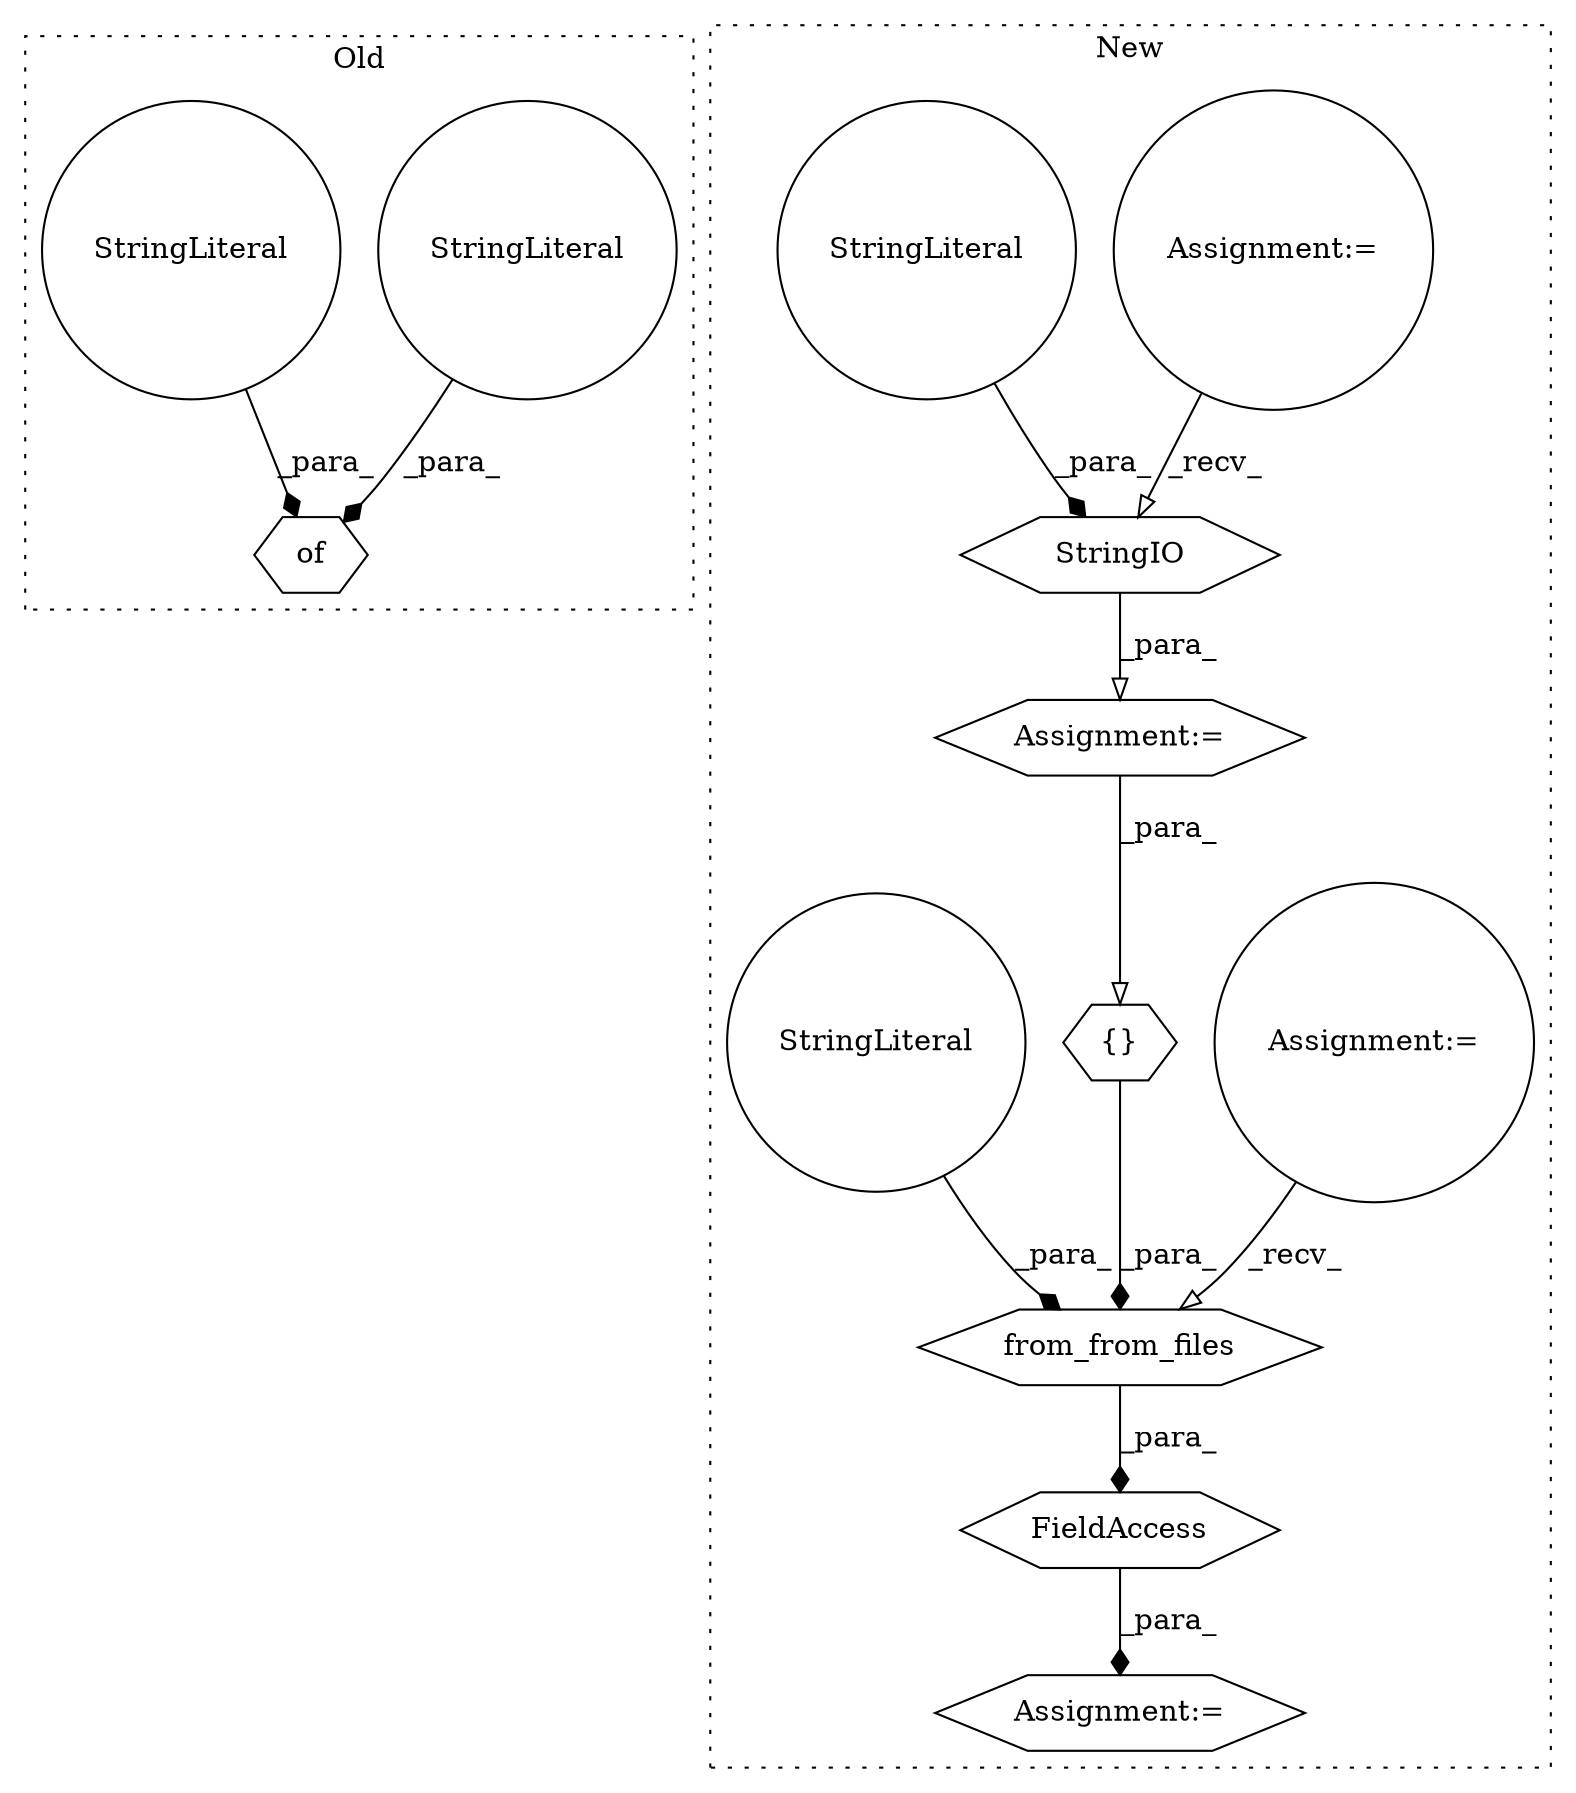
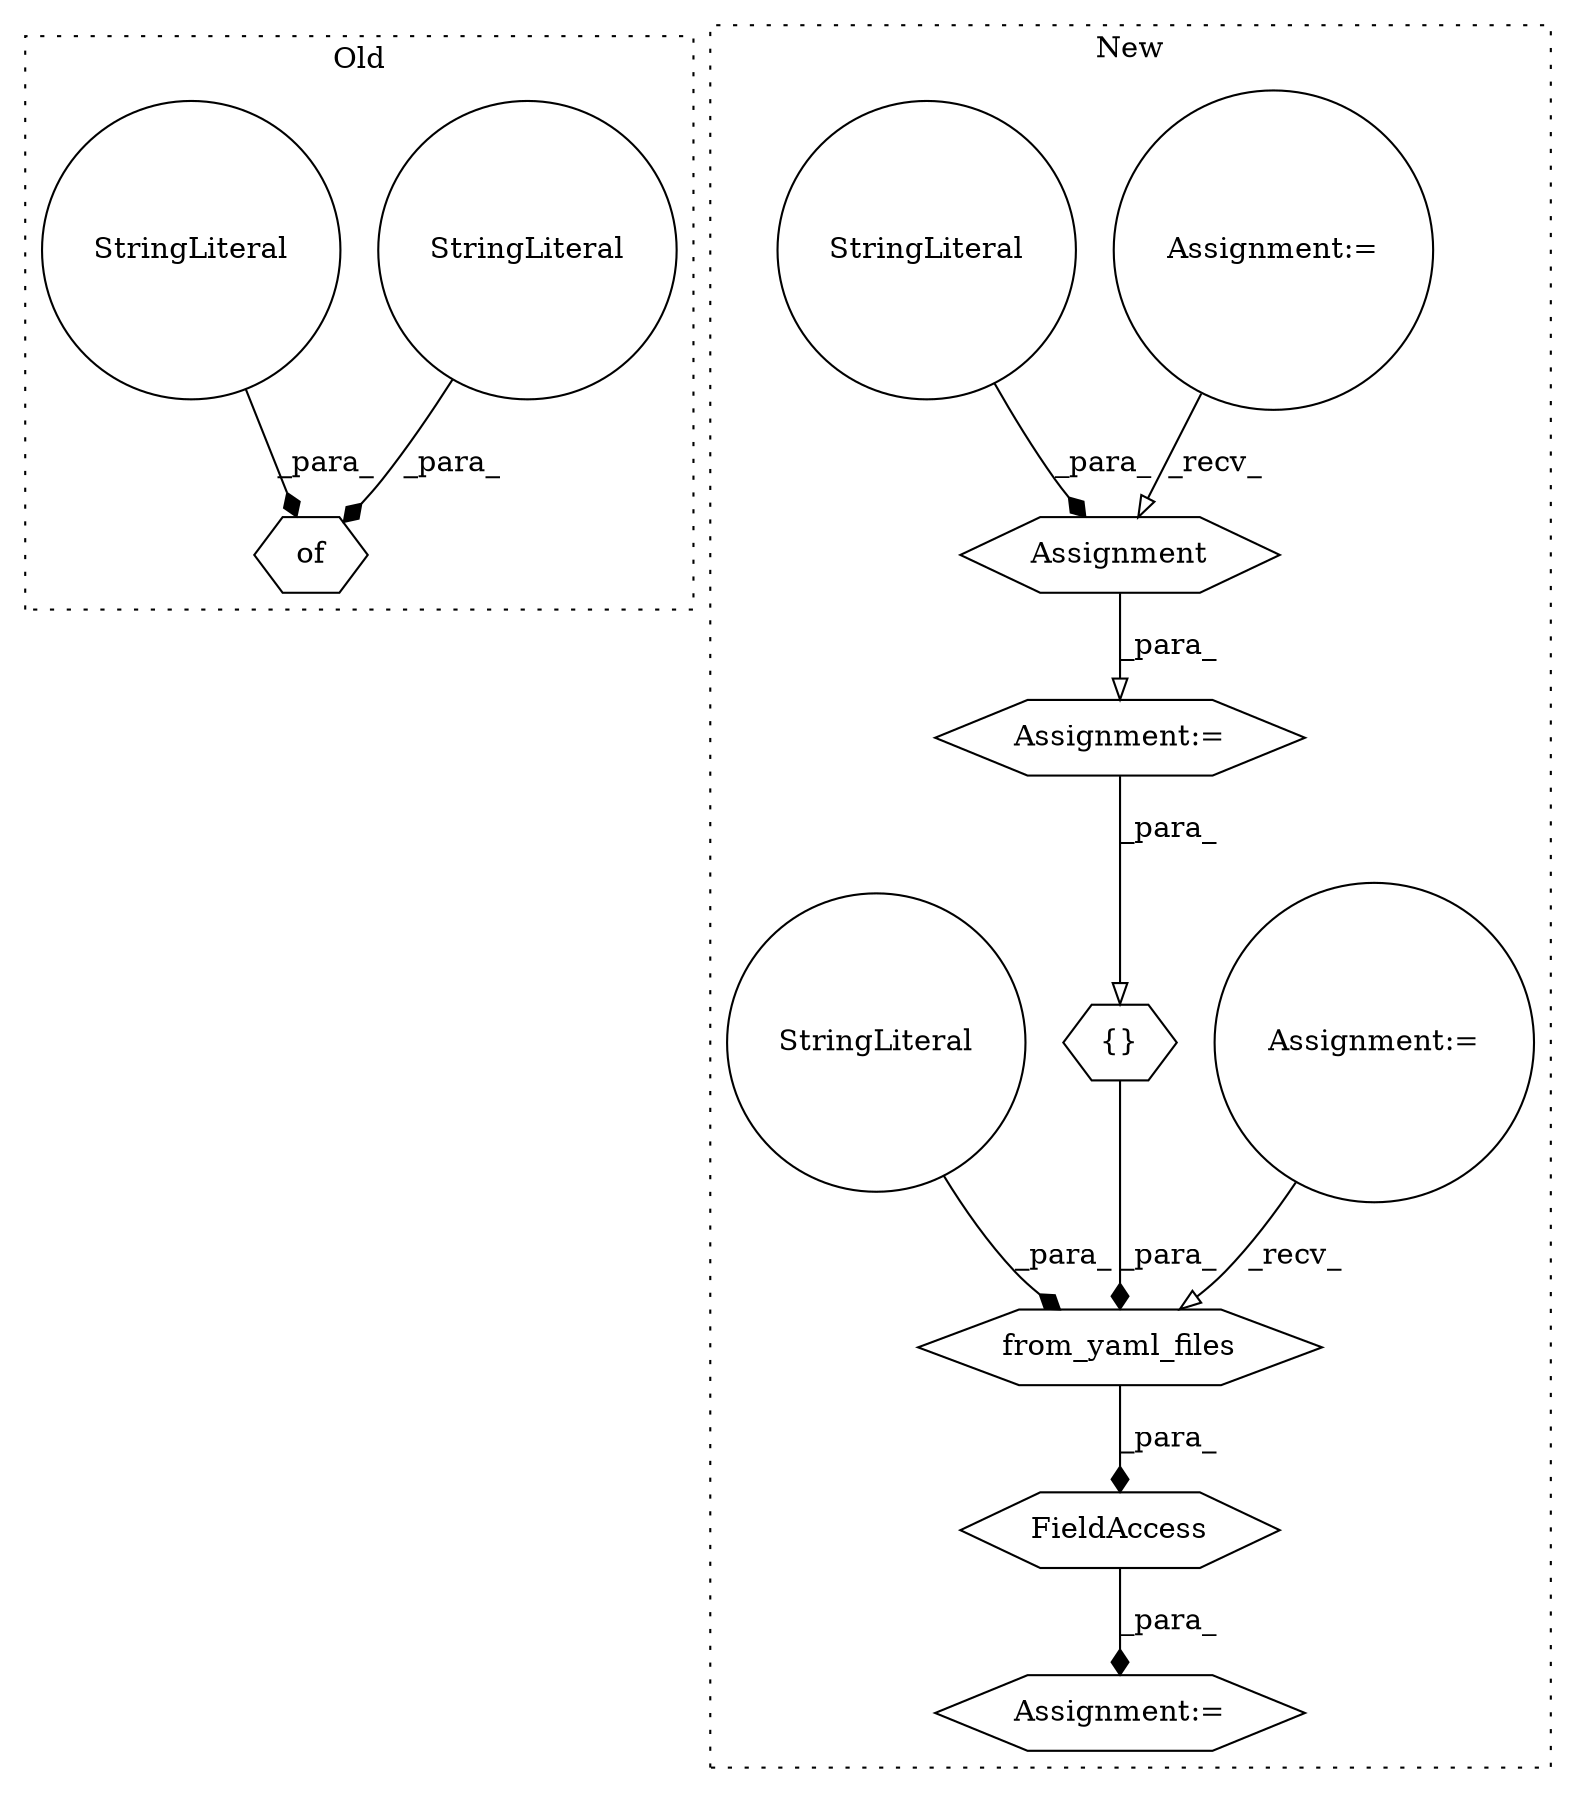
node "StringIO": label "StringIO" -> "Assignment"
node "from_from_files": label "from_from_files" -> "from_yaml_files"
